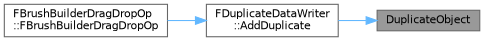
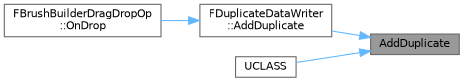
node "FBrushBuilderDragDropOp ::FBrushBuilderDragDropOp": label "FBrushBuilderDragDropOp ::FBrushBuilderDragDropOp" -> "FBrushBuilderDragDropOp ::OnDrop"
node "DuplicateObject": label "DuplicateObject" -> "AddDuplicate"
node "UCLASS": added
